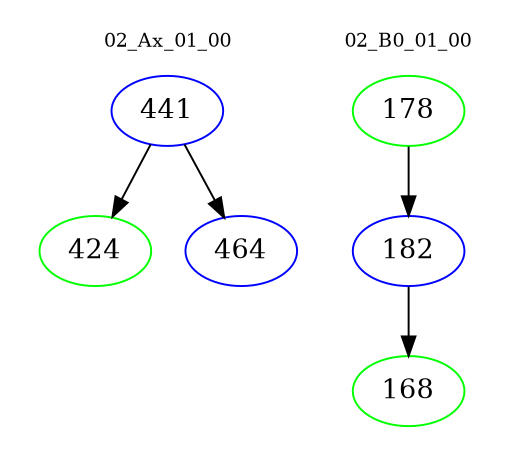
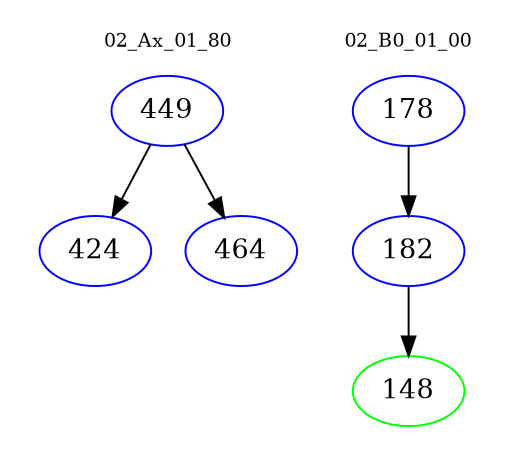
cluster "02_Ax_01_00": label "02_Ax_01_00" -> "02_Ax_01_80"
node "441": label "441" -> "449"
node "178": color green -> blue
node "424": color green -> blue
node "168": label "168" -> "148"
